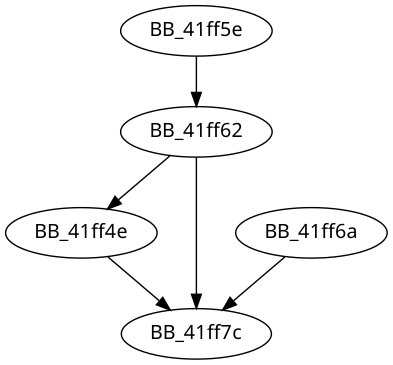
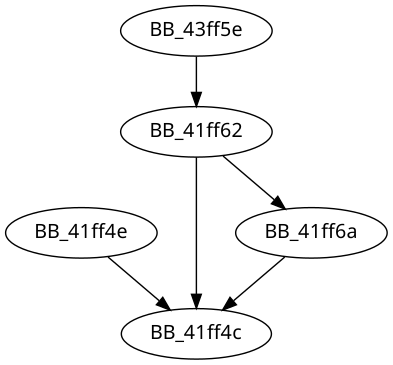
node "BB_41ff5e": label "BB_41ff5e" -> "BB_43ff5e"
edge "BB_41ff62" -> "BB_41ff4e": now "BB_41ff62" -> "BB_41ff6a"
node "BB_41ff7c": label "BB_41ff7c" -> "BB_41ff4c"
